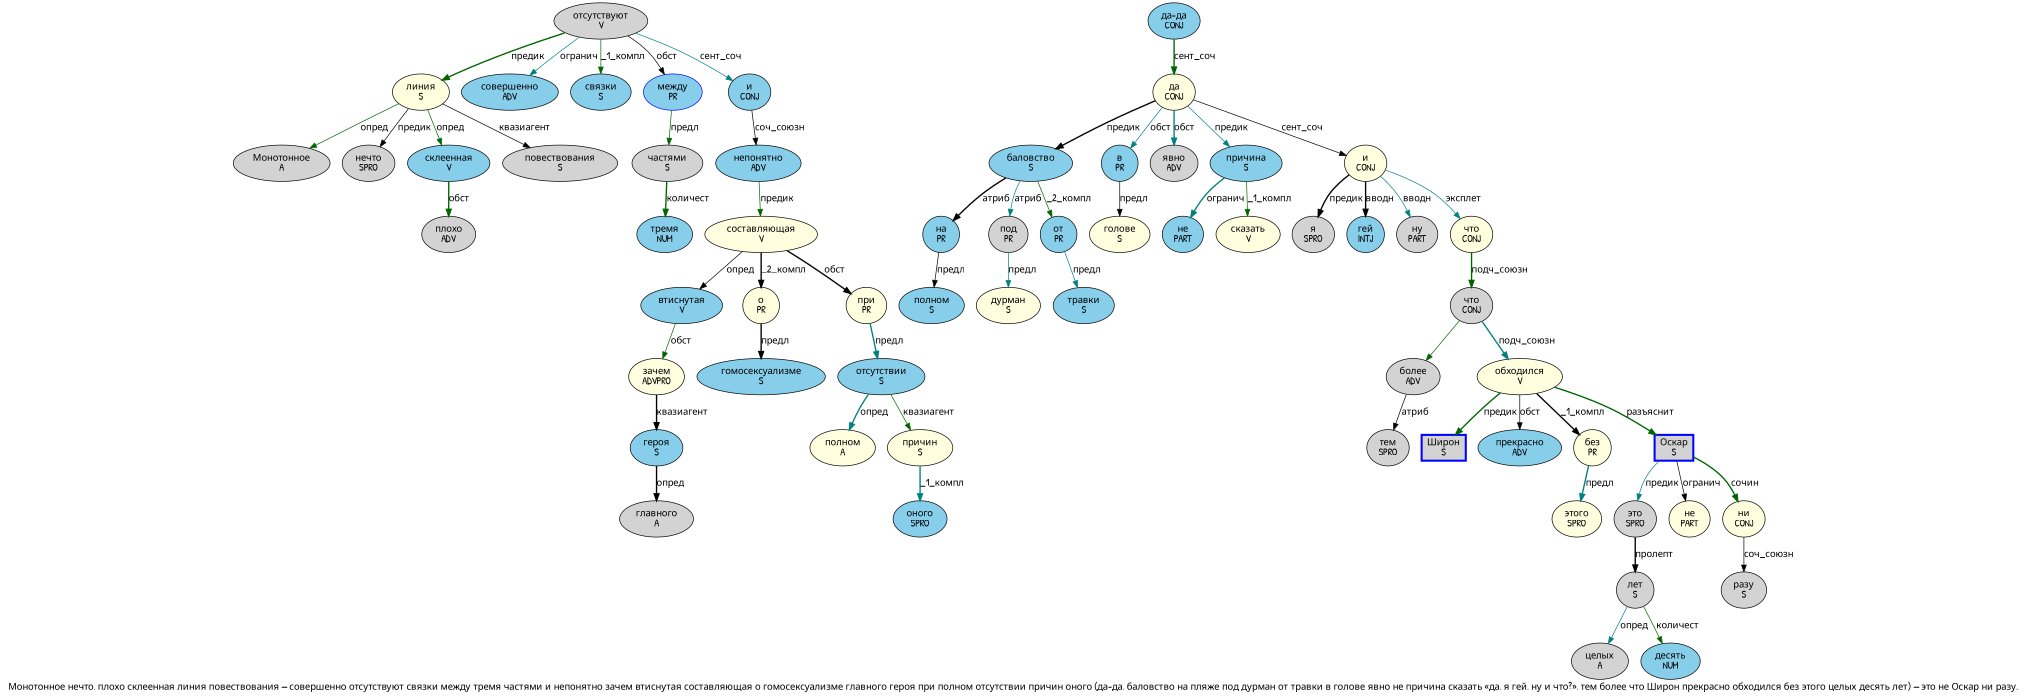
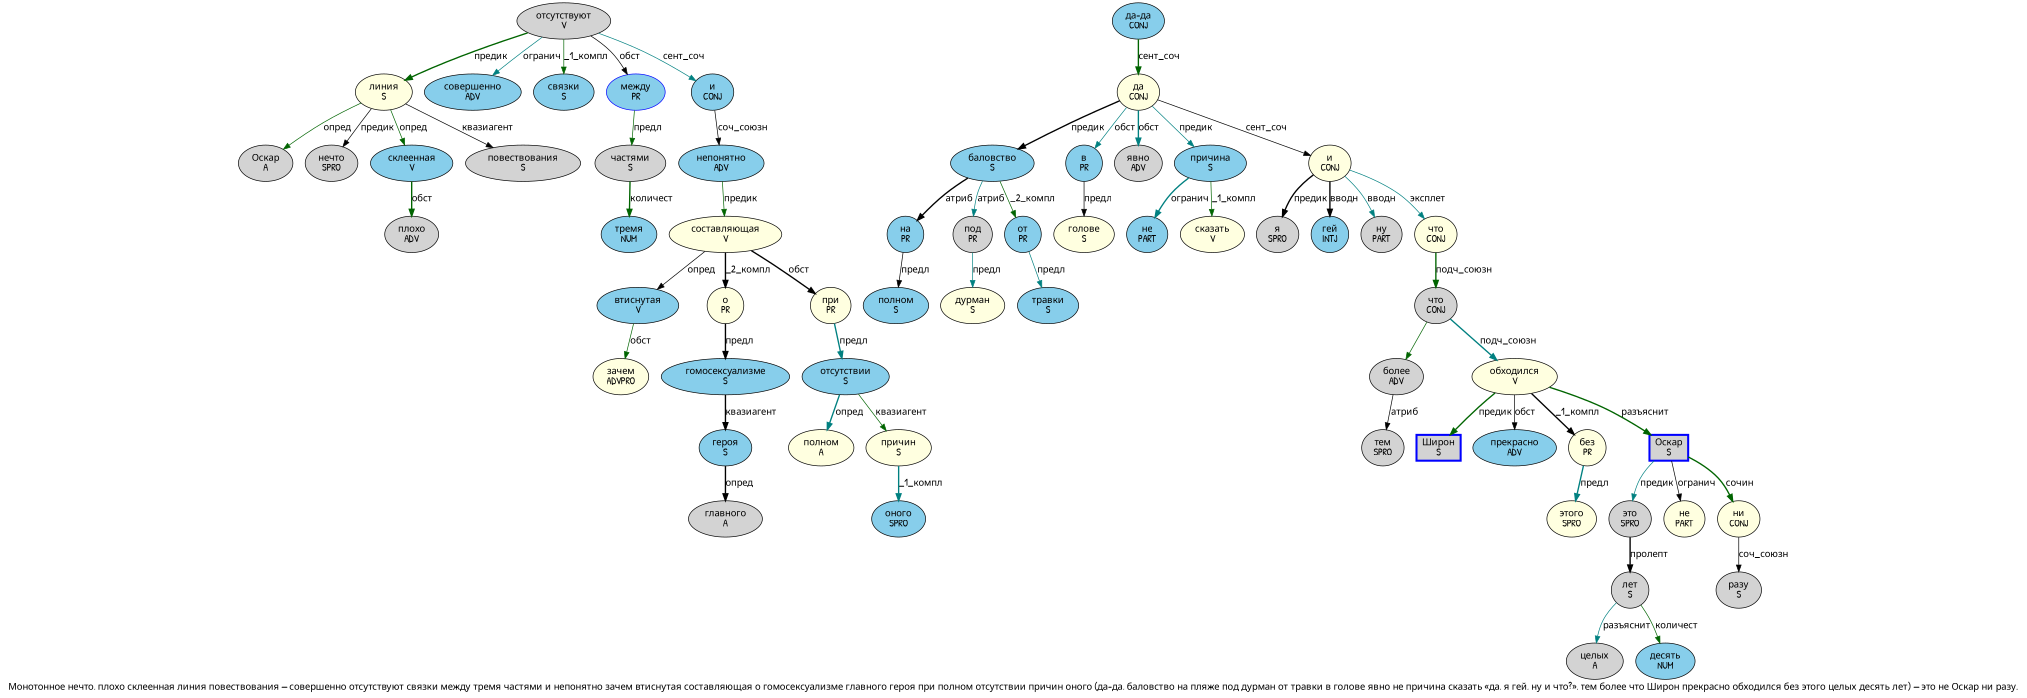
node "Монотонное A": label "Монотонное A" -> "Оскар A"
edge "зачем ADVPRO" -> "героя S": now "гомосексуализме S" -> "героя S"
edge "лет S" -> "целых A": label "опред" -> "разъяснит"
